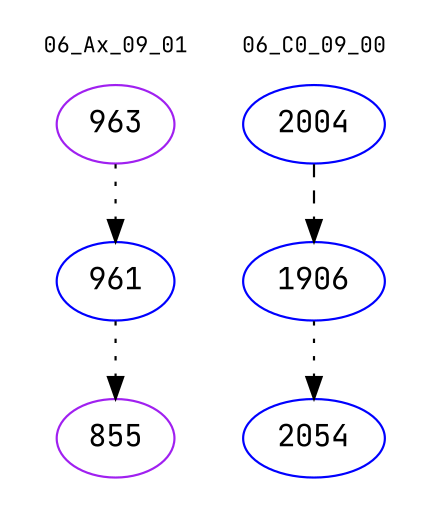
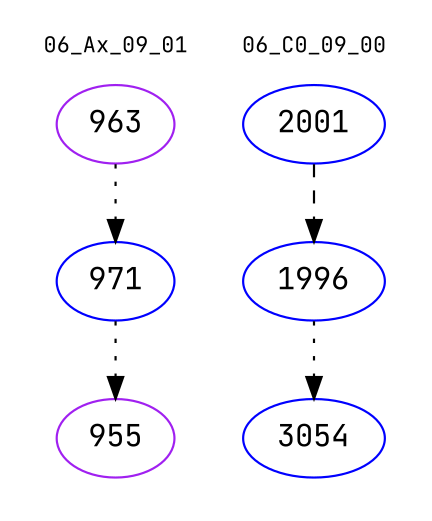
node "2004": label "2004" -> "2001"
node "961": label "961" -> "971"
node "1906": label "1906" -> "1996"
node "855": label "855" -> "955"
node "2054": label "2054" -> "3054"
